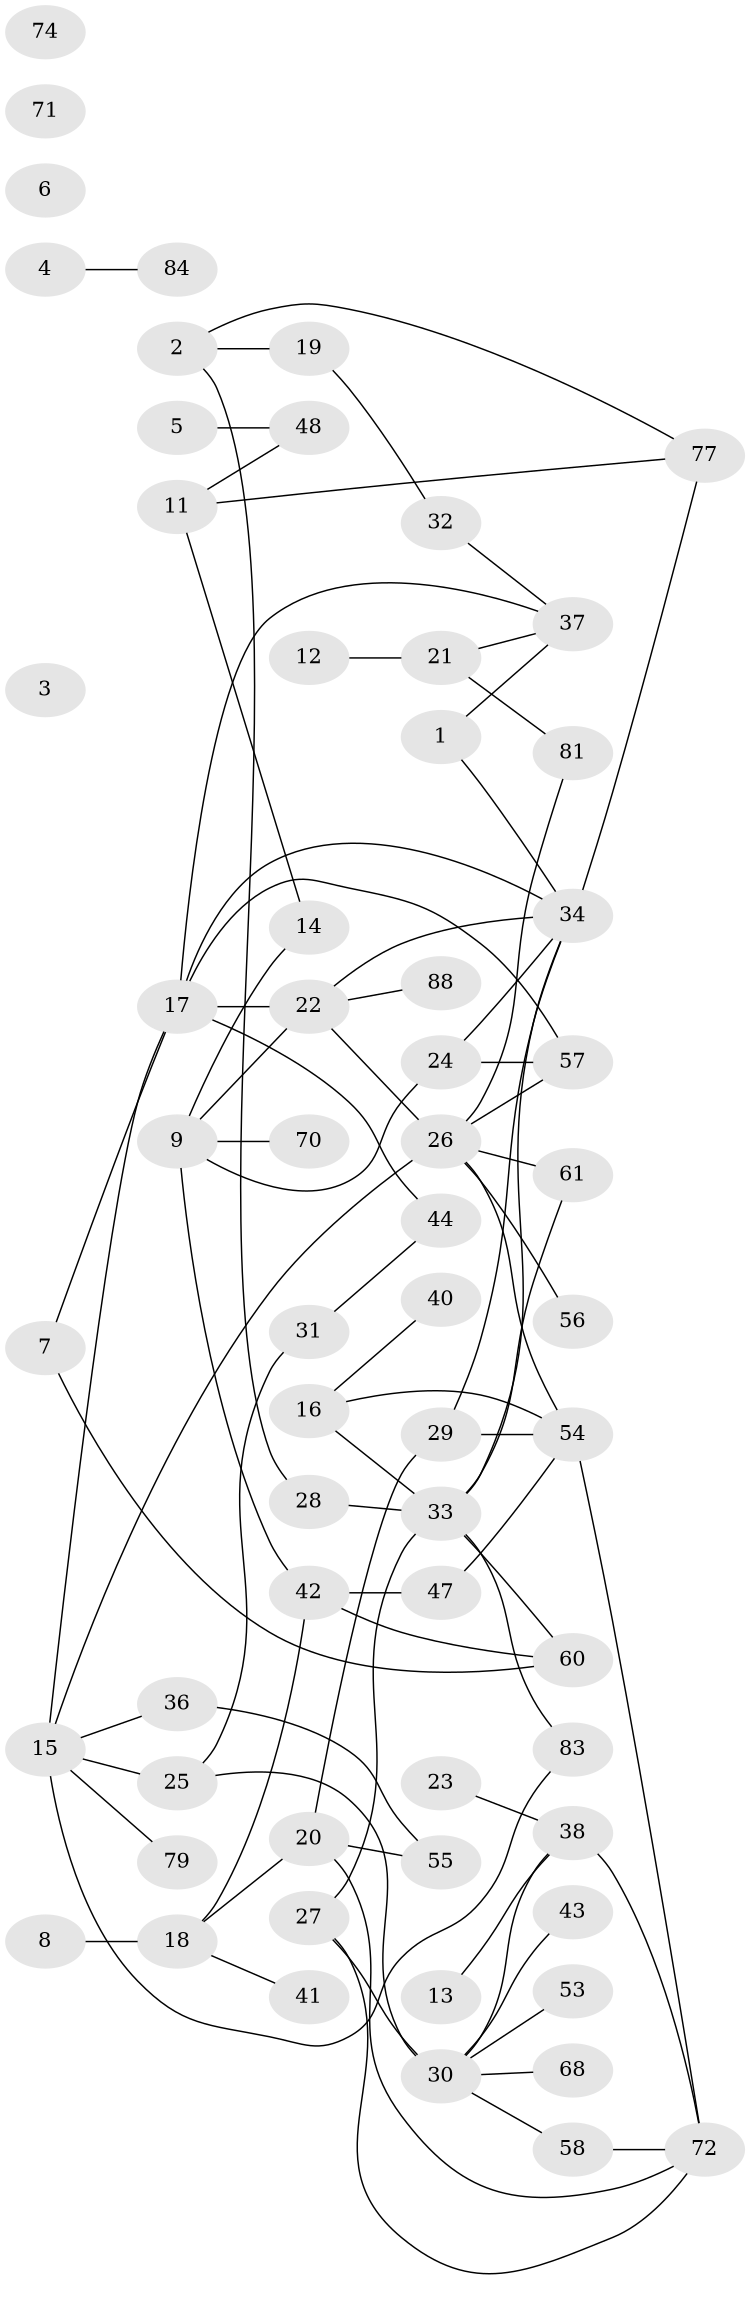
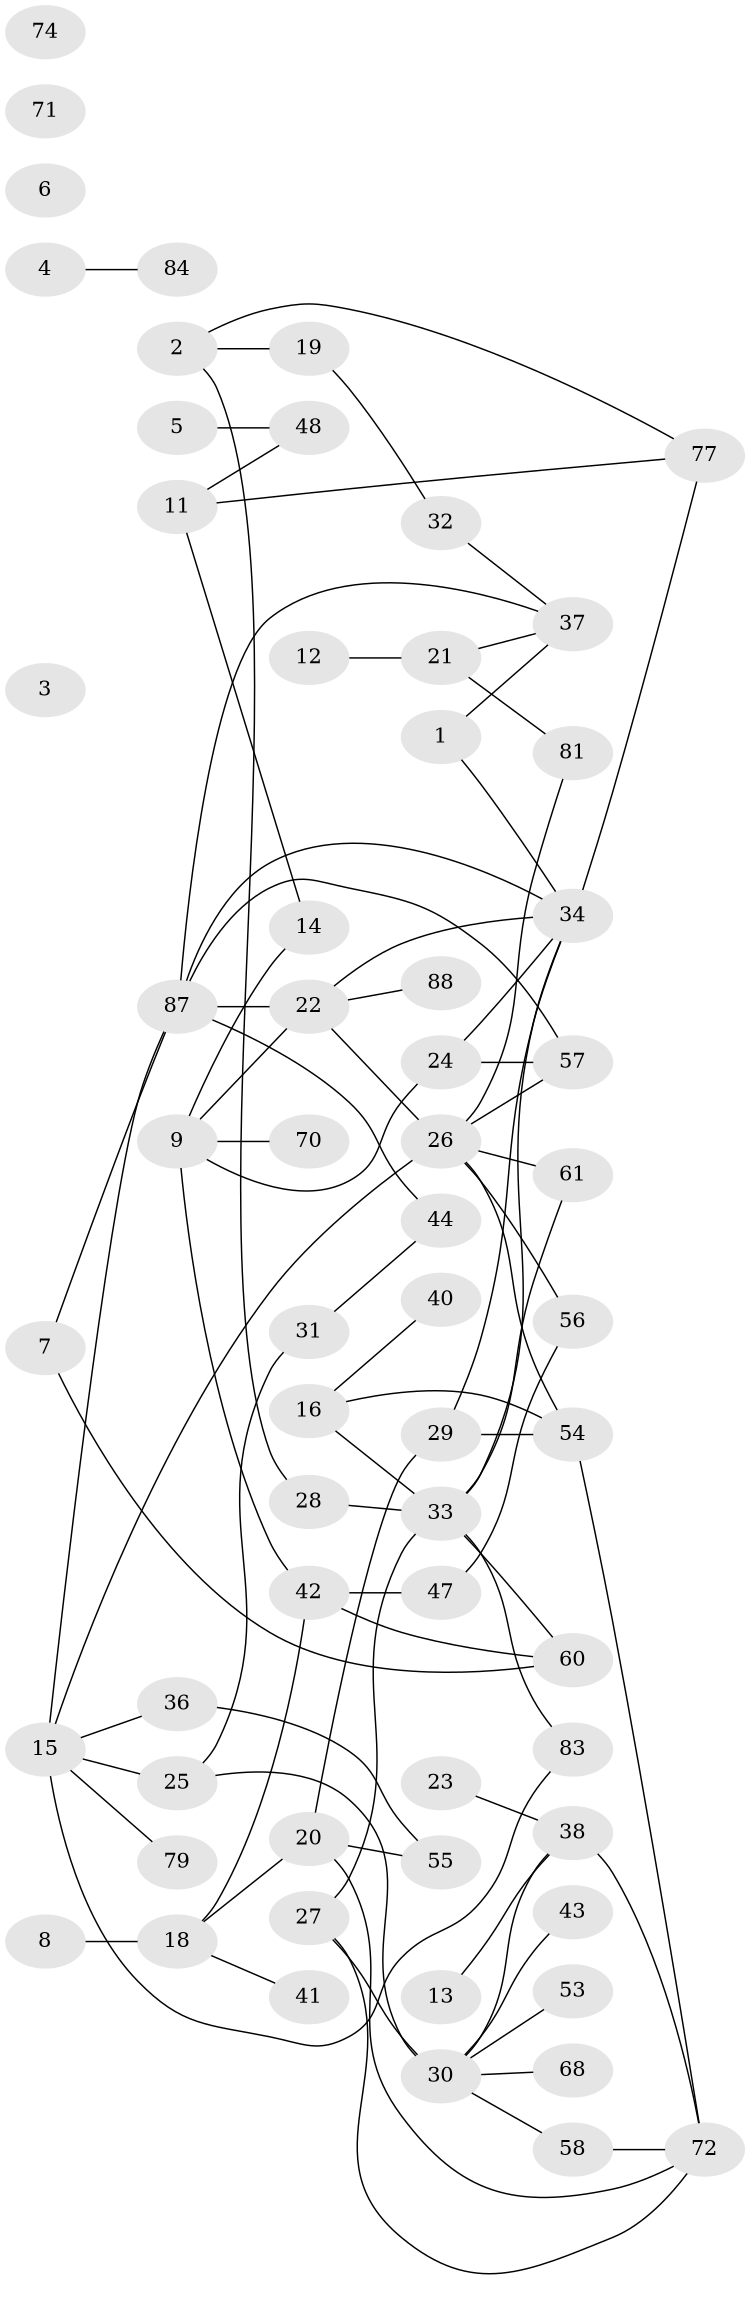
node "17": label "17" -> "87"
edge "54" -- "47": now "56" -- "47"
